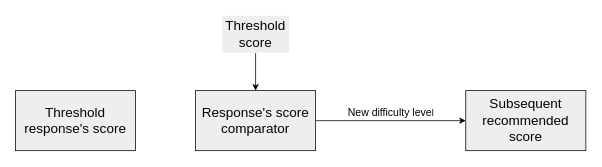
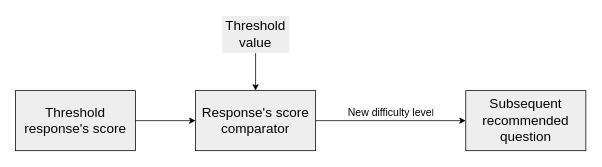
node "Threshold score": label "Threshold score" -> "Threshold value"
edge "Threshold response's score" -> "Response's score comparator": added
node "Subsequent recommended score": label "Subsequent recommended score" -> "Subsequent recommended question"
